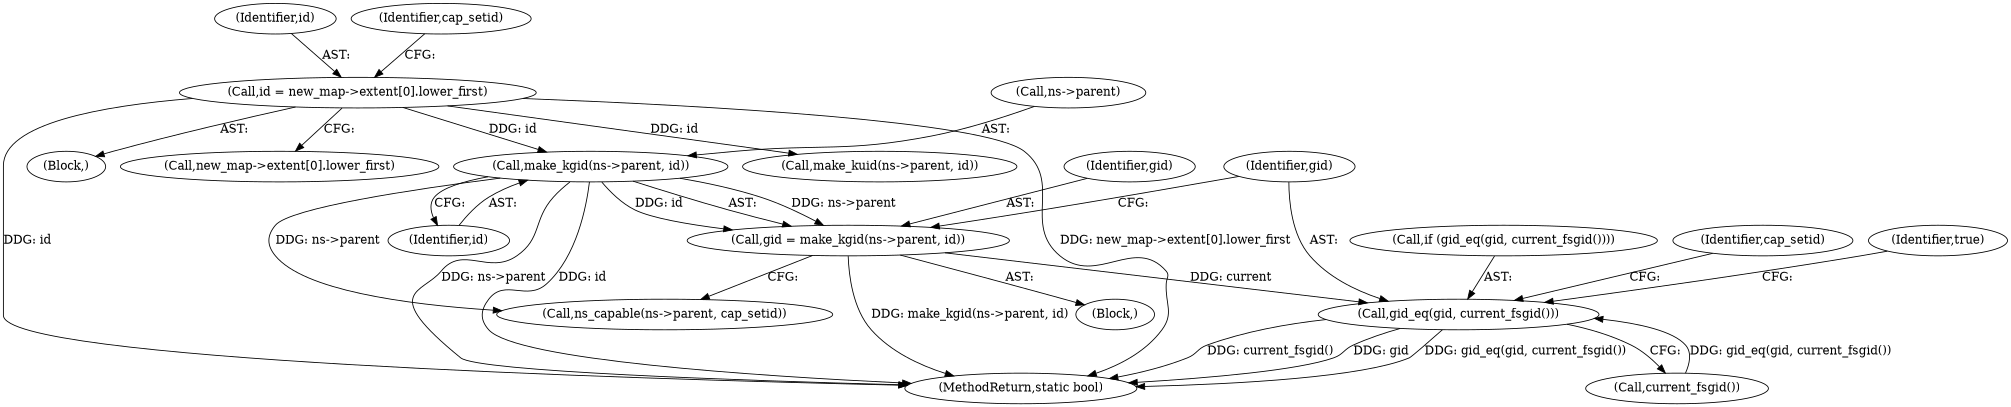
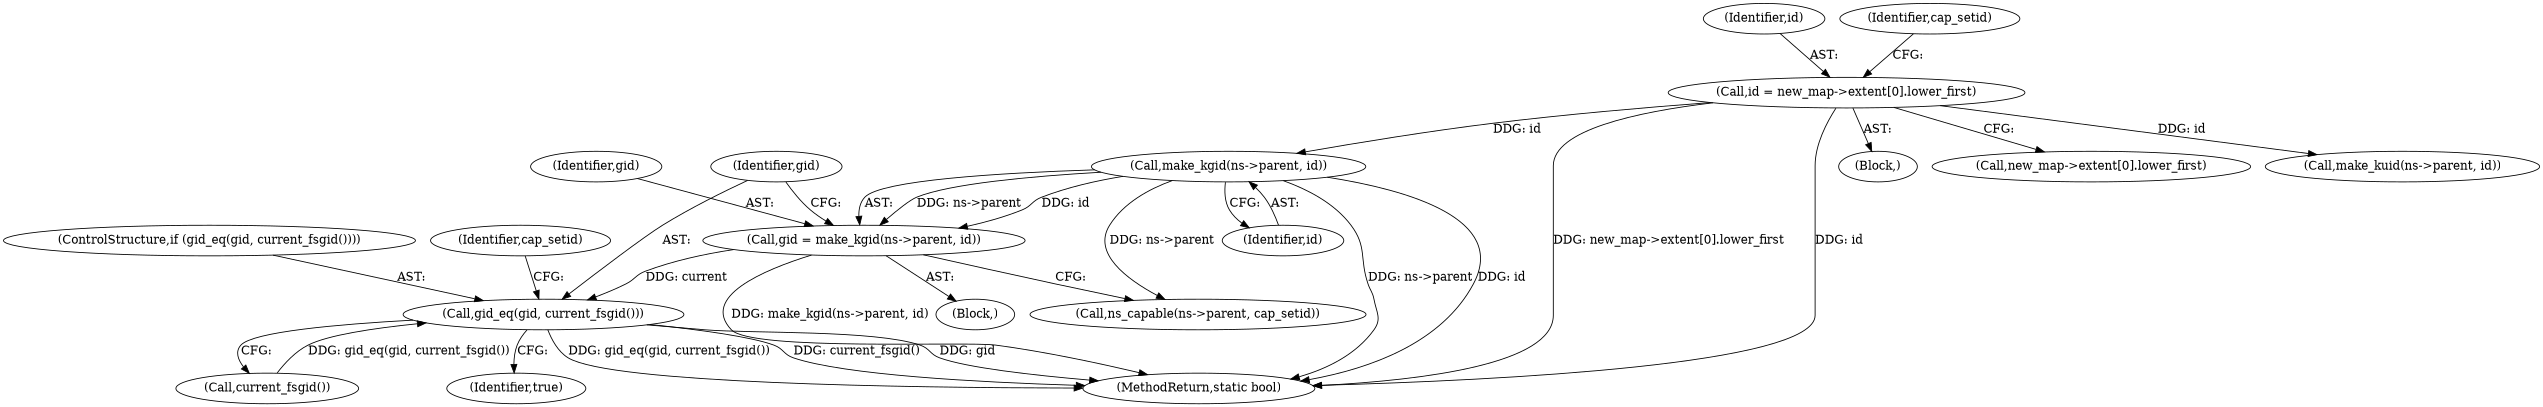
node "(Call,ns->parent)": removed
node "(Call,if (gid_eq(gid, current_fsgid())))": label "(Call,if (gid_eq(gid, current_fsgid())))" -> "(ControlStructure,if (gid_eq(gid, current_fsgid())))"
edge "(Identifier,true)" -> "(Call,gid_eq(gid, current_fsgid()))": reversed
